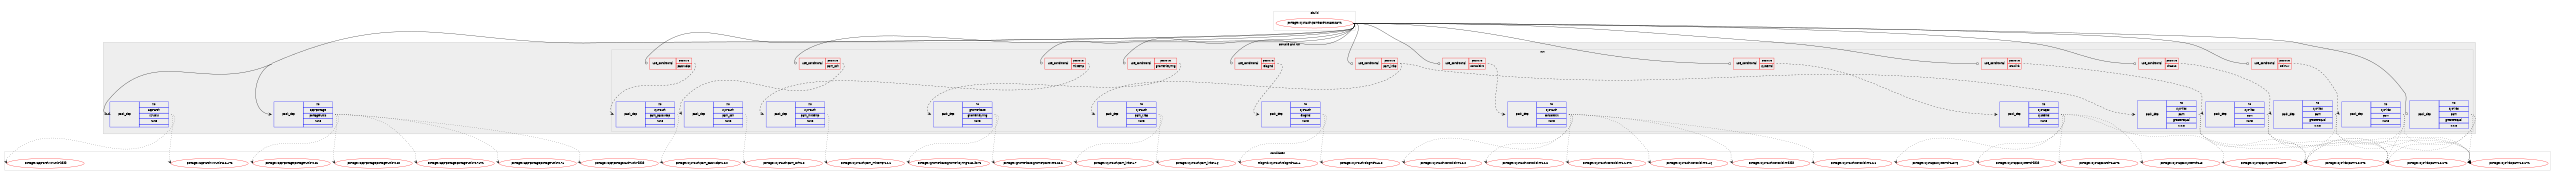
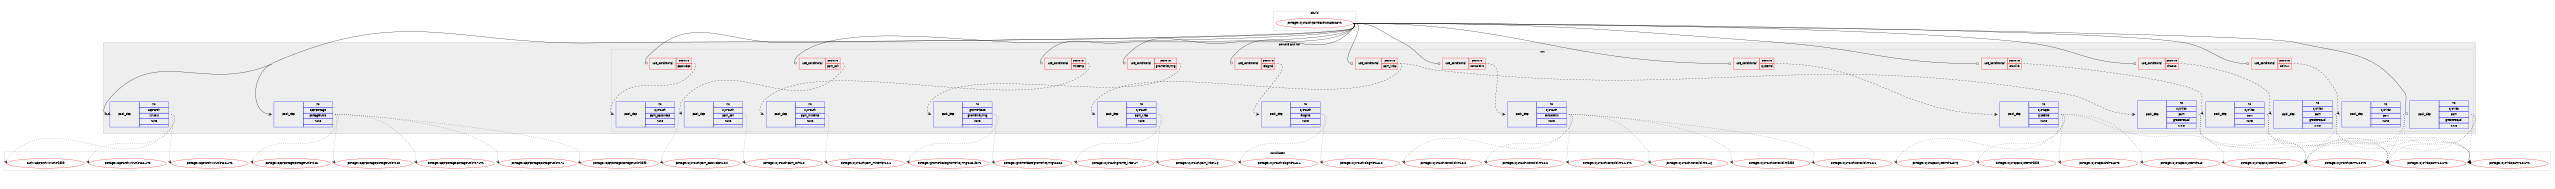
node "portage://app-arch/xz-utils-9999": label "portage://app-arch/xz-utils-9999" -> "auth://app-arch/xz-utils-9999"
node "portage://app-arch/xz-utils-5.2.4-r3": added
node "portage://app-portage/auth-utils-9999": label "portage://app-portage/auth-utils-9999" -> "portage://app-portage/portage-utils-9999"
node "portage://gnome-base/gnome-positive-3.28.2": label "portage://gnome-base/gnome-positive-3.28.2" -> "portage://gnome-base/gnome-keyring-3.28.2"
node "portage://sys-auth/pam_krb5-4.7": label "portage://sys-auth/pam_krb5-4.7" -> "portage://sys-auth/gnome_krb5-4.7"
node "elogind://sys-auth/elogind-241.4": label "elogind://sys-auth/elogind-241.4" -> "portage://sys-auth/elogind-241.4"
node "portage://sys-libs/pam-1.3.0-r2": label "portage://sys-libs/pam-1.3.0-r2" -> "portage://sys-arch/pam-1.3.0-r2"
